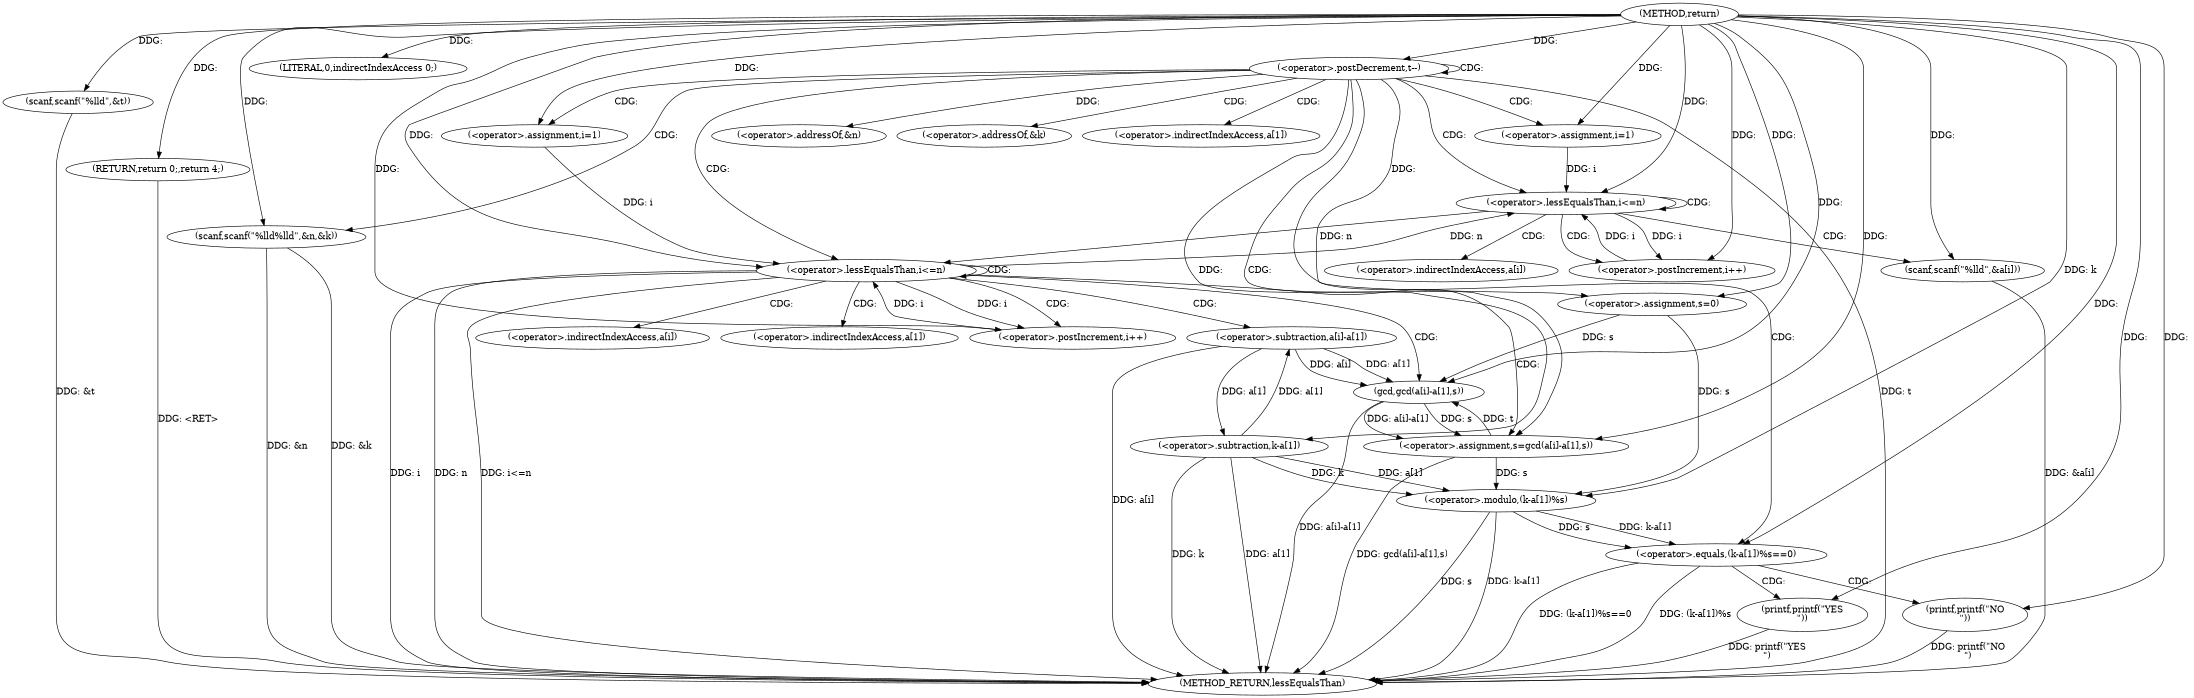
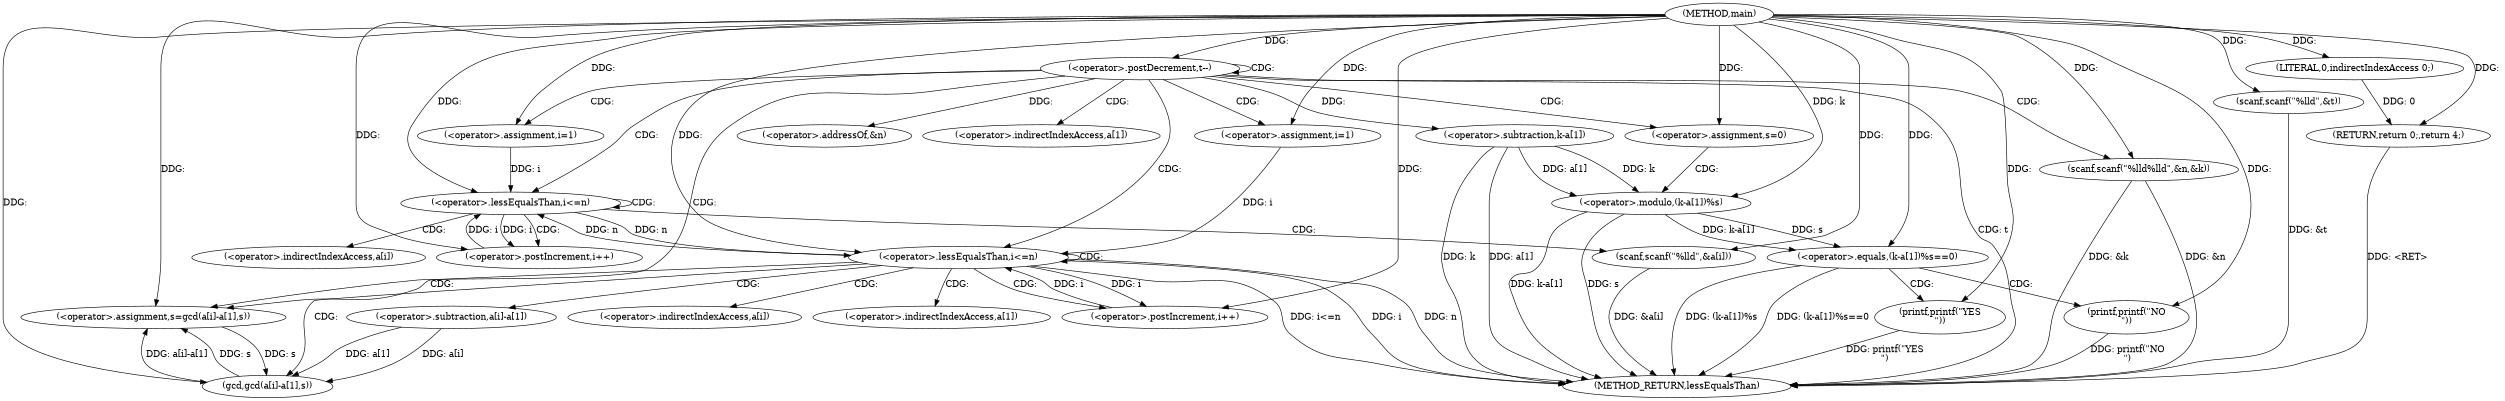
node "(METHOD,return)": label "(METHOD,return)" -> "(METHOD,main)"
edge "(LITERAL,0,indirectIndexAccess 0;)" -> "(RETURN,return 0;,return 4;)": added, label "DDG: 0"
node "(<operator>.addressOf,&k)": removed
edge "(<operator>.postDecrement,t--)" -> "(<operator>.assignment,s=0)": label "DDG: " -> "CDG: "
edge "(<operator>.postDecrement,t--)" -> "(<operator>.equals,(k-a[1])%s==0)": removed, label "CDG:"
edge "(<operator>.assignment,s=0)" -> "(gcd,gcd(a[i]-a[1],s))": removed, label "DDG: s"
edge "(<operator>.subtraction,a[i]-a[1])" -> "(<operator>.subtraction,k-a[1])": removed, label "DDG: a[1]"
edge "(<operator>.assignment,s=0)" -> "(<operator>.modulo,(k-a[1])%s)": label "DDG: s" -> "CDG: "
edge "(<operator>.postDecrement,t--)" -> "(METHOD_RETURN,lessEqualsThan)": label "DDG: t" -> "CDG: t"
edge "(<operator>.subtraction,k-a[1])" -> "(<operator>.subtraction,a[i]-a[1])": removed, label "DDG: a[1]"
edge "(<operator>.assignment,s=gcd(a[i]-a[1],s))" -> "(gcd,gcd(a[i]-a[1],s))": label "DDG: t" -> "DDG: s"
edge "(<operator>.assignment,s=gcd(a[i]-a[1],s))" -> "(<operator>.modulo,(k-a[1])%s)": removed, label "DDG: s"
edge "(<operator>.subtraction,a[i]-a[1])" -> "(METHOD_RETURN,lessEqualsThan)": removed, label "DDG: a[i]"
edge "(gcd,gcd(a[i]-a[1],s))" -> "(METHOD_RETURN,lessEqualsThan)": removed, label "DDG: a[i]-a[1]"
edge "(<operator>.assignment,s=gcd(a[i]-a[1],s))" -> "(METHOD_RETURN,lessEqualsThan)": removed, label "DDG: gcd(a[i]-a[1],s)"
